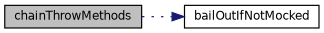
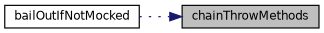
edge "chainThrowMethods" -> "bailOutIfNotMocked": reversed
